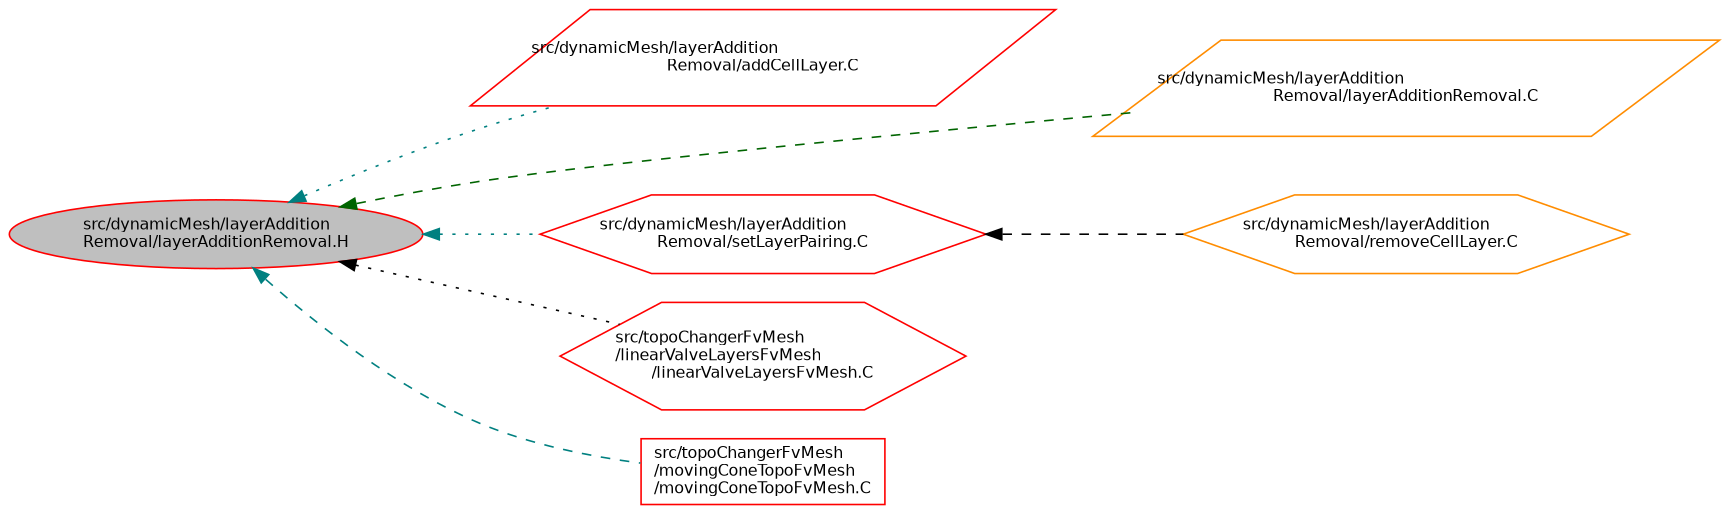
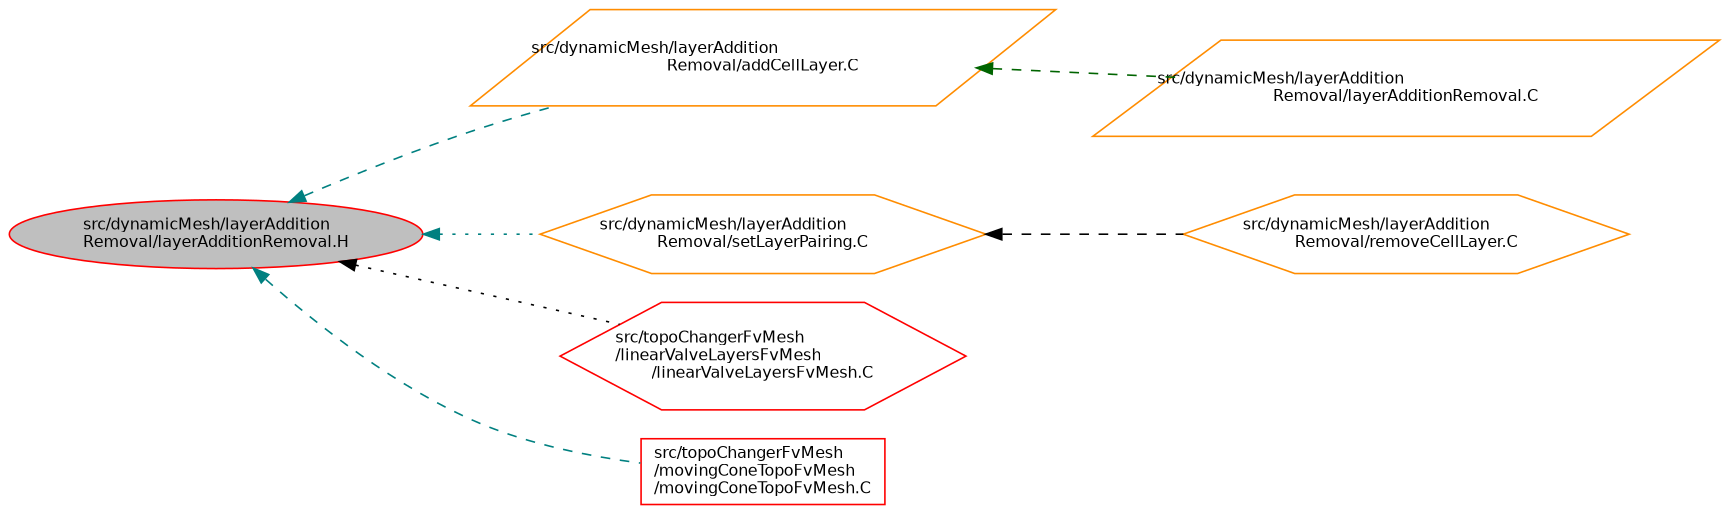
node "src/dynamicMesh/layerAddition Removal/addCellLayer.C": color red -> darkorange
edge "src/dynamicMesh/layerAddition Removal/addCellLayer.C" -> "src/dynamicMesh/layerAddition Removal/layerAdditionRemoval.H": style dotted -> dashed
edge "src/dynamicMesh/layerAddition Removal/layerAdditionRemoval.C" -> "src/dynamicMesh/layerAddition Removal/layerAdditionRemoval.H": now "src/dynamicMesh/layerAddition Removal/layerAdditionRemoval.C" -> "src/dynamicMesh/layerAddition Removal/addCellLayer.C"
node "src/dynamicMesh/layerAddition Removal/setLayerPairing.C": color red -> darkorange
